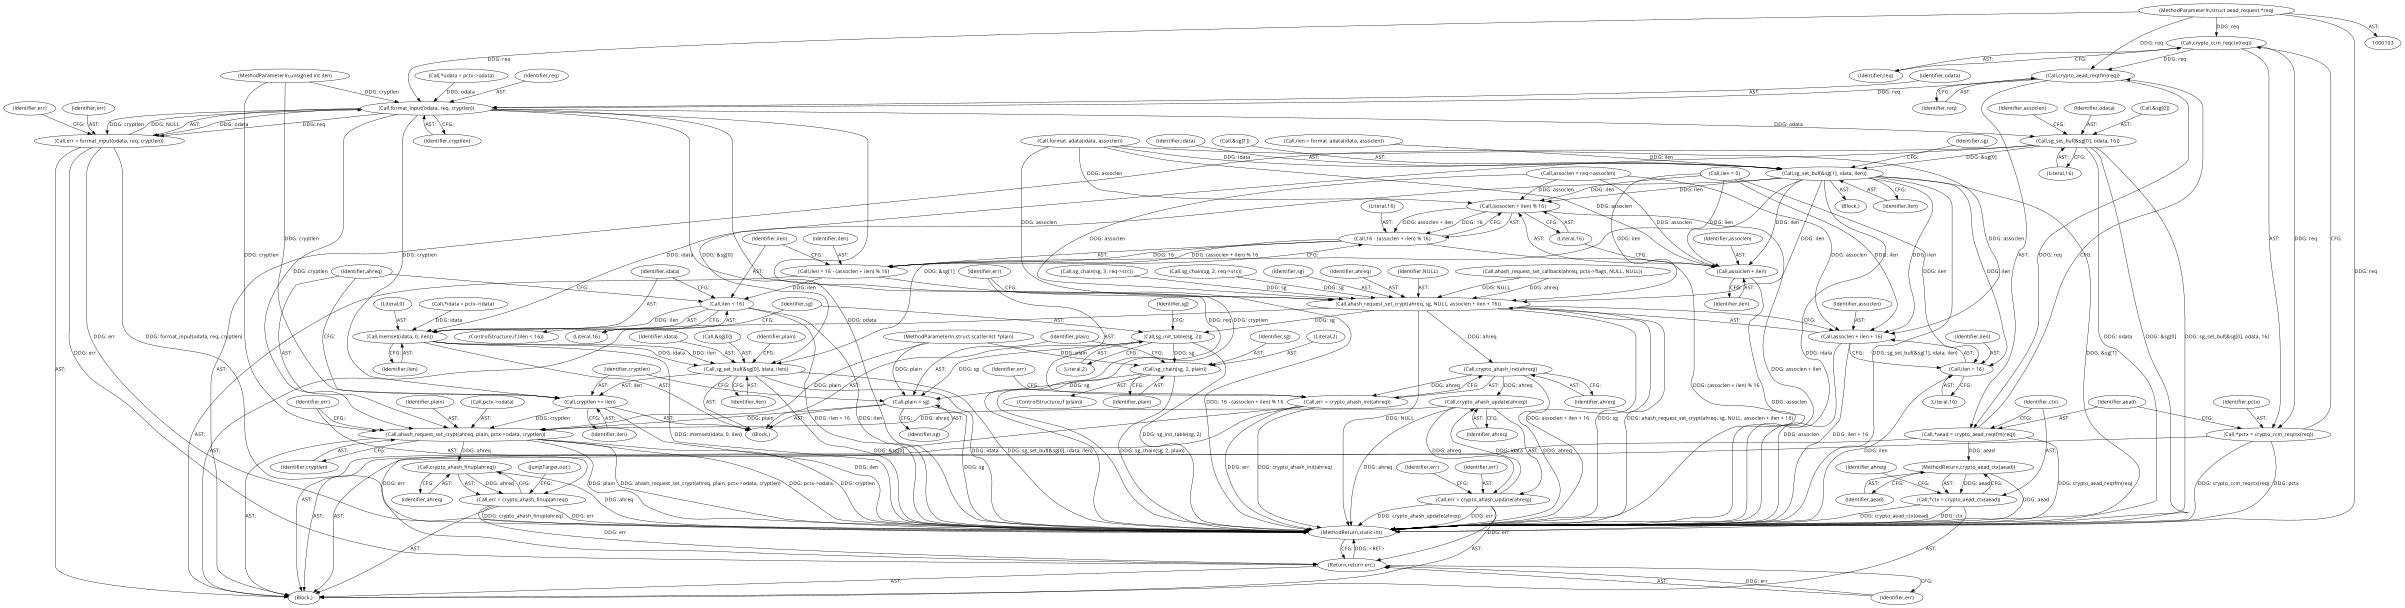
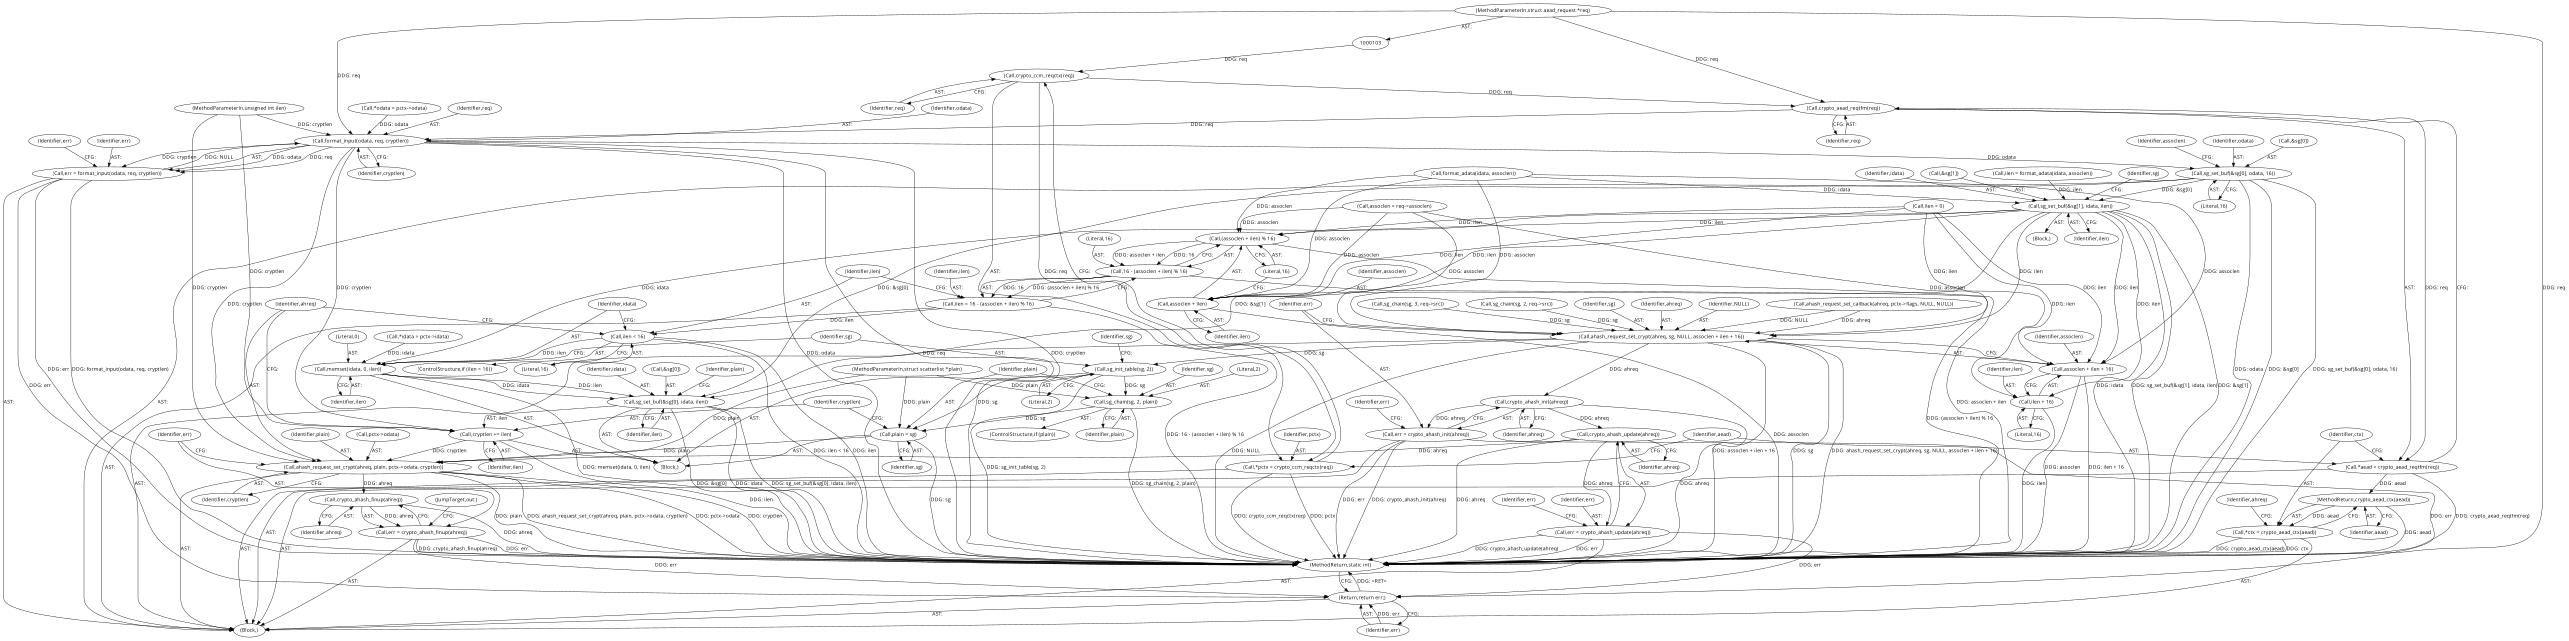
edge "(MethodParameterIn,struct aead_request *req)" -> "(Call,crypto_ccm_reqctx(req))": now "1000103" -> "(Call,crypto_ccm_reqctx(req))"
edge "(Call,err = crypto_ahash_update(ahreq))" -> "(Call,crypto_ahash_update(ahreq))": label "DDG: idata" -> "CFG: "
